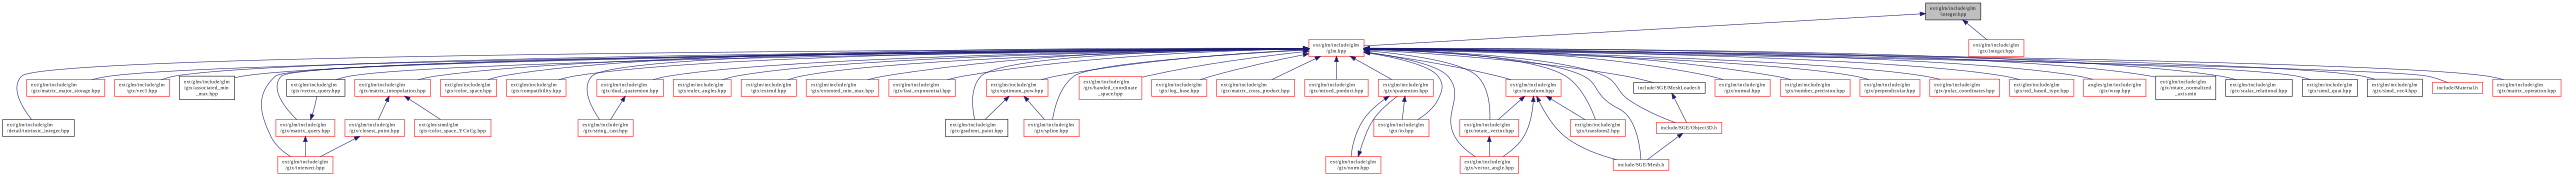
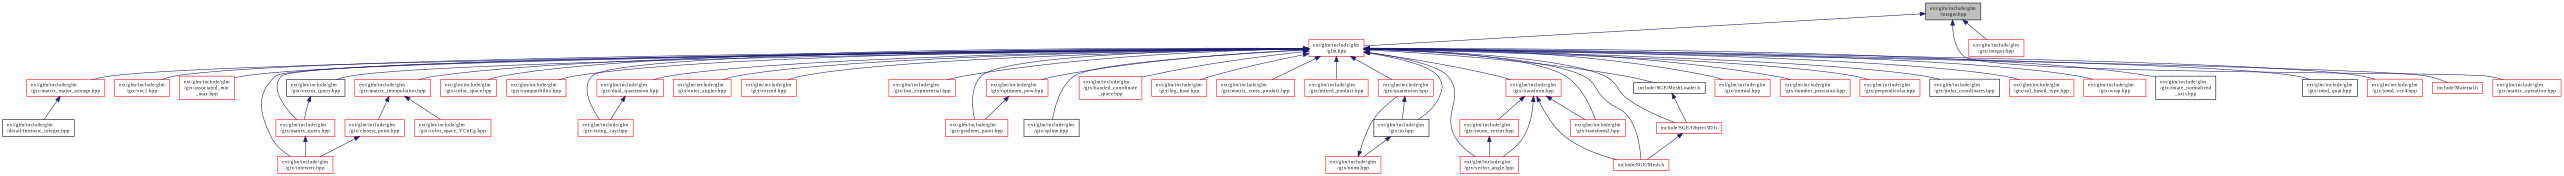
edge "ext/glm/include/glm /detail/intrinsic_integer.hpp" -> "ext/glm/include/glm /glm.hpp": now "ext/glm/include/glm /detail/intrinsic_integer.hpp" -> "ext/glm/include/glm /gtx/matrix_major_storage.hpp"
edge "ext/glm/include/glm /gtx/matrix_operation.hpp" -> "ext/glm/include/glm /glm.hpp": now "ext/glm/include/glm /gtx/matrix_operation.hpp" -> "ext/glm/include/glm /integer.hpp"
edge "ext/glm/include/glm /gtx/rotate_vector.hpp" -> "ext/glm/include/glm /glm.hpp": removed
node "ext/glm/include/glm /gtx/associated_min _max.hpp": color black -> red
node "ext/glm/include/glm /gtx/extented_min_max.hpp": removed
node "ext/glm/include/glm /gtx/polar_coordinates.hpp": color red -> black
node "angles/glm/include/glm /gtx/wrap.hpp": label "angles/glm/include/glm /gtx/wrap.hpp" -> "ext/glm/include/glm /gtx/wrap.hpp"
node "ext/glm/include/glm /gtx/rotate_normalized _axis.min": label "ext/glm/include/glm /gtx/rotate_normalized _axis.min" -> "ext/glm/include/glm /gtx/rotate_normalized _axis.hpp"
node "ext/glm/include/glm /gtx/scalar_relational.hpp": removed
node "ext/glm/include/glm /gtx/simd_vec4.hpp": color black -> red
edge "ext/glm/include/glm /gtx/vector_query.hpp" -> "ext/glm/include/glm /gtx/matrix_query.hpp": reversed
edge "ext/glm/include/glm /gtx/spline.hpp" -> "ext/glm/include/glm /gtx/optimum_pow.hpp": removed
edge "ext/glm/include/glm /gtx/norm.hpp" -> "ext/glm/include/glm /gtx/quaternion.hpp": now "ext/glm/include/glm /gtx/norm.hpp" -> "ext/glm/include/glm /gtx/io.hpp"
node "ext/glm/simd/glm /gtx/color_space_YCoCg.hpp": label "ext/glm/simd/glm /gtx/color_space_YCoCg.hpp" -> "ext/glm/include/glm /gtx/color_space_YCoCg.hpp"
node "ext/glm/include/glm /gtx/gradient_paint.hpp": color black -> red
node "ext/glm/include/glm /gtx/spline.hpp": color red -> black
node "ext/glm/include/glm /gtx/io.hpp": color red -> black
